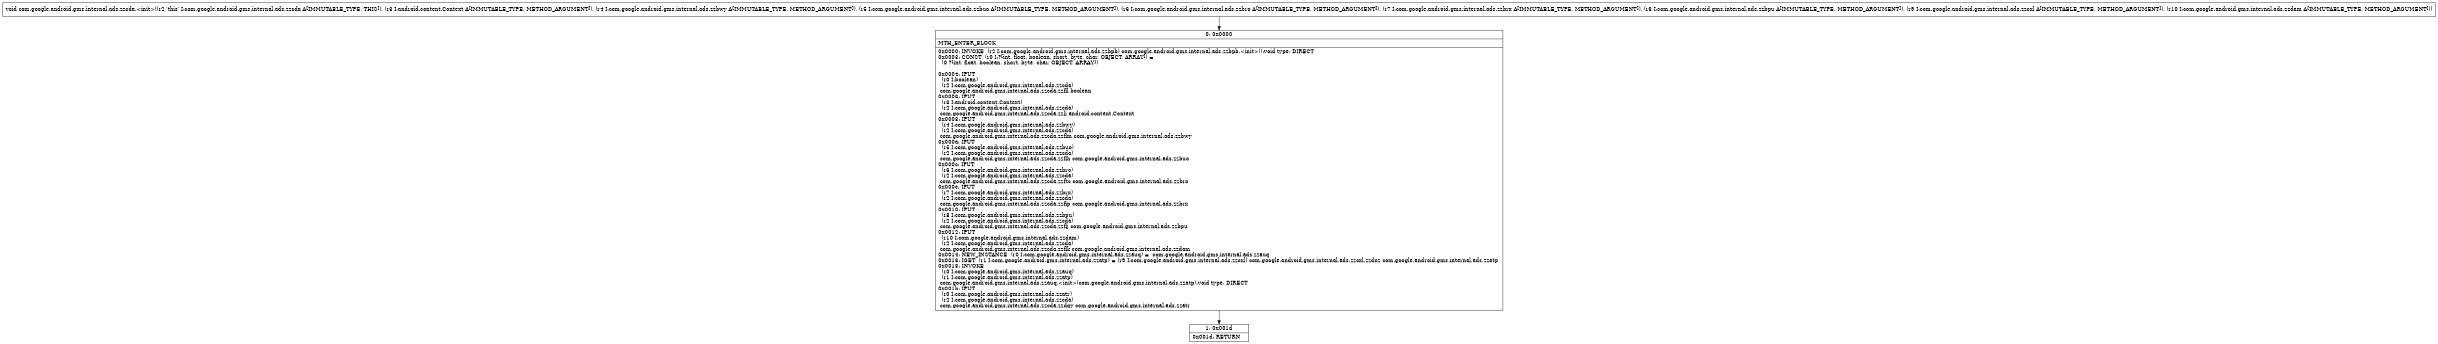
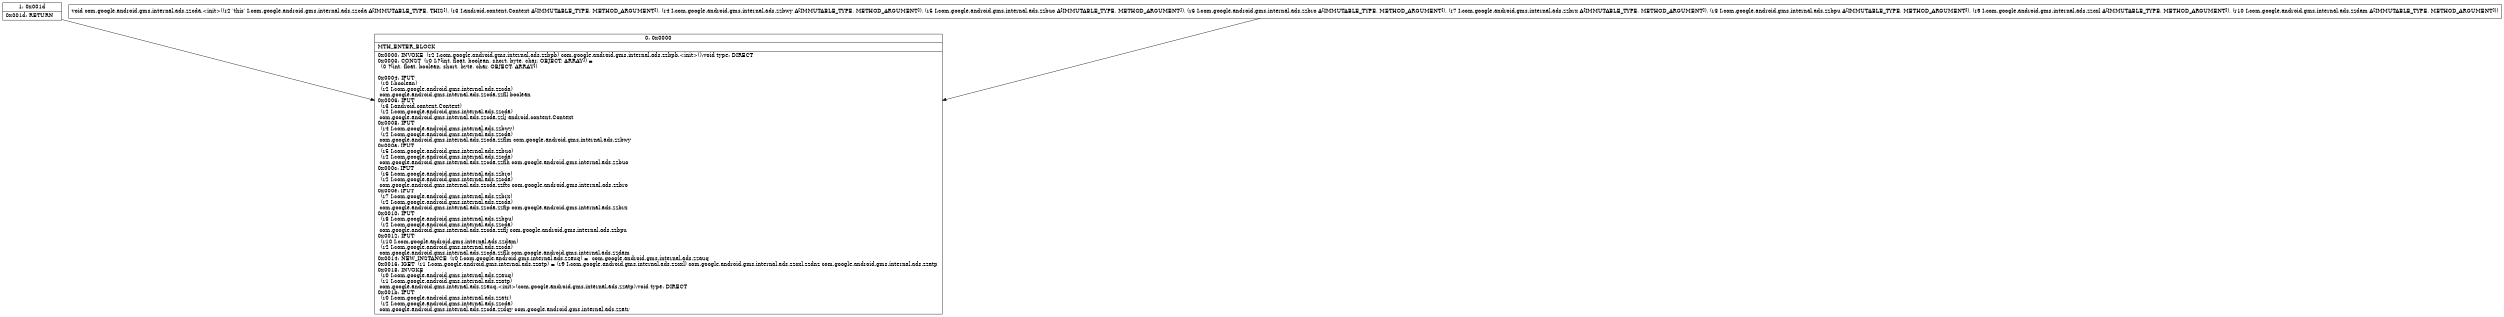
edge "0: 0x0000" -> "1: 0x001d": reversed
